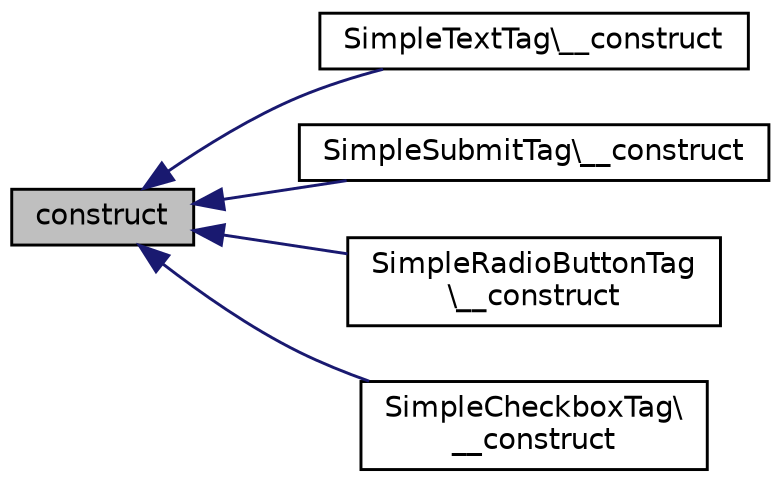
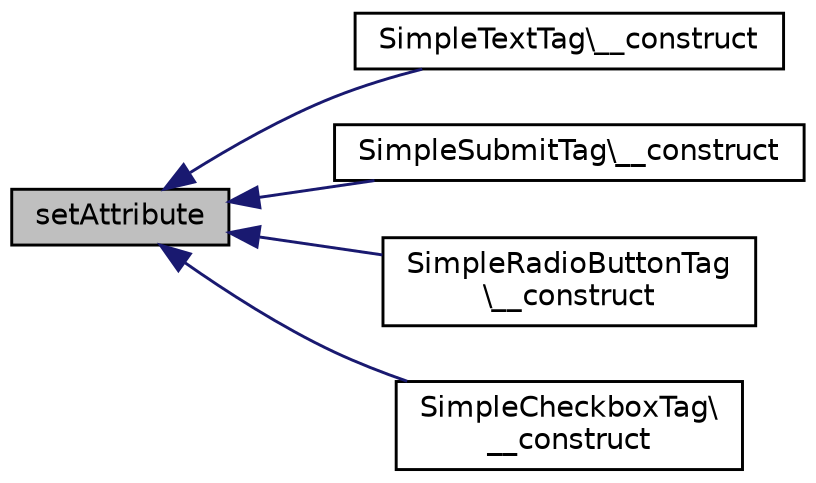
node "construct": label "construct" -> "setAttribute"
